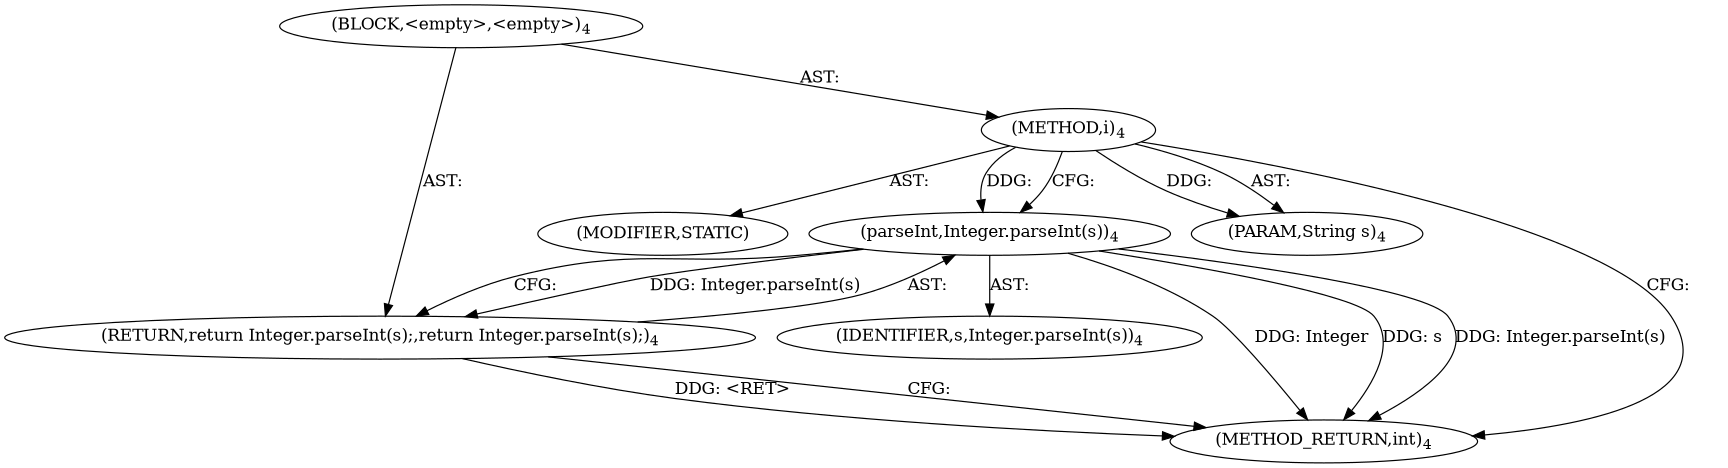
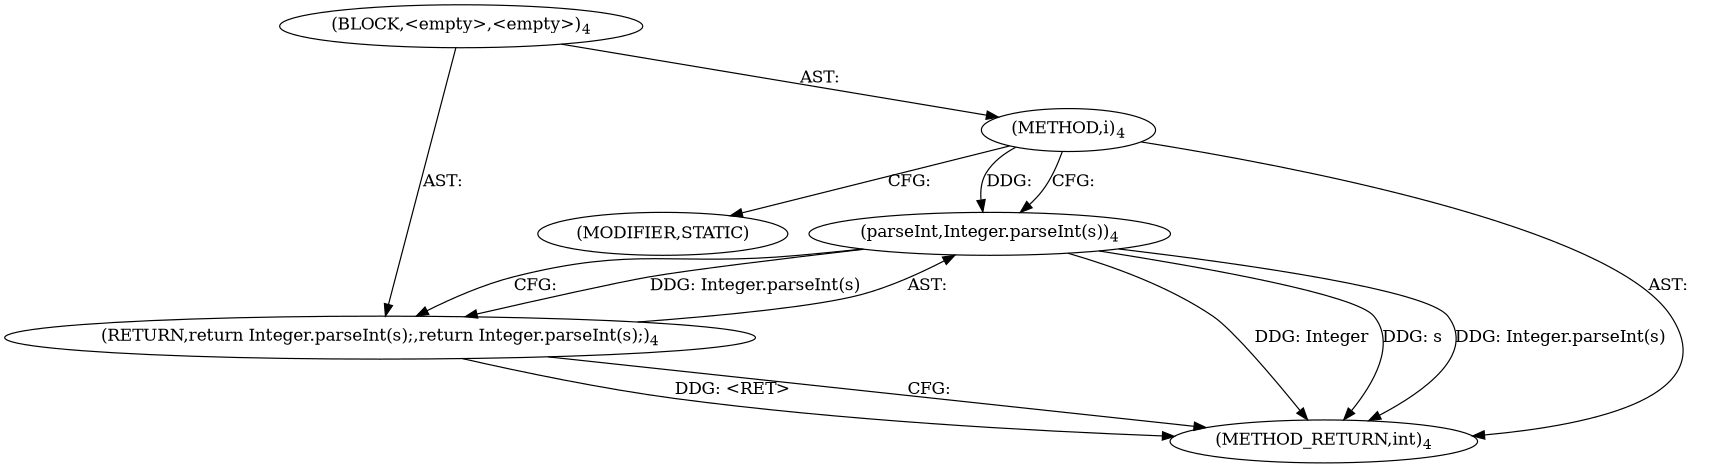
edge "(METHOD,i)" -> "(MODIFIER,STATIC)": label "AST: " -> "CFG: "
node "(PARAM,String s)": removed
edge "(METHOD,i)" -> "(METHOD_RETURN,int)": label "CFG: " -> "AST: "
node "(IDENTIFIER,s,Integer.parseInt(s))": removed
